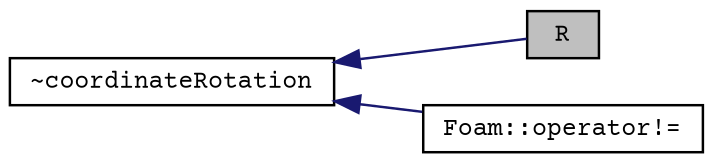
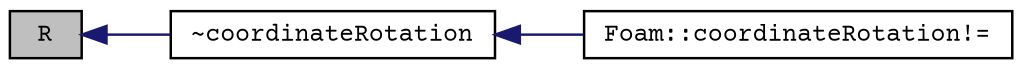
edge "R" -> "~coordinateRotation": reversed
node "Foam::operator!=": label "Foam::operator!=" -> "Foam::coordinateRotation!="
